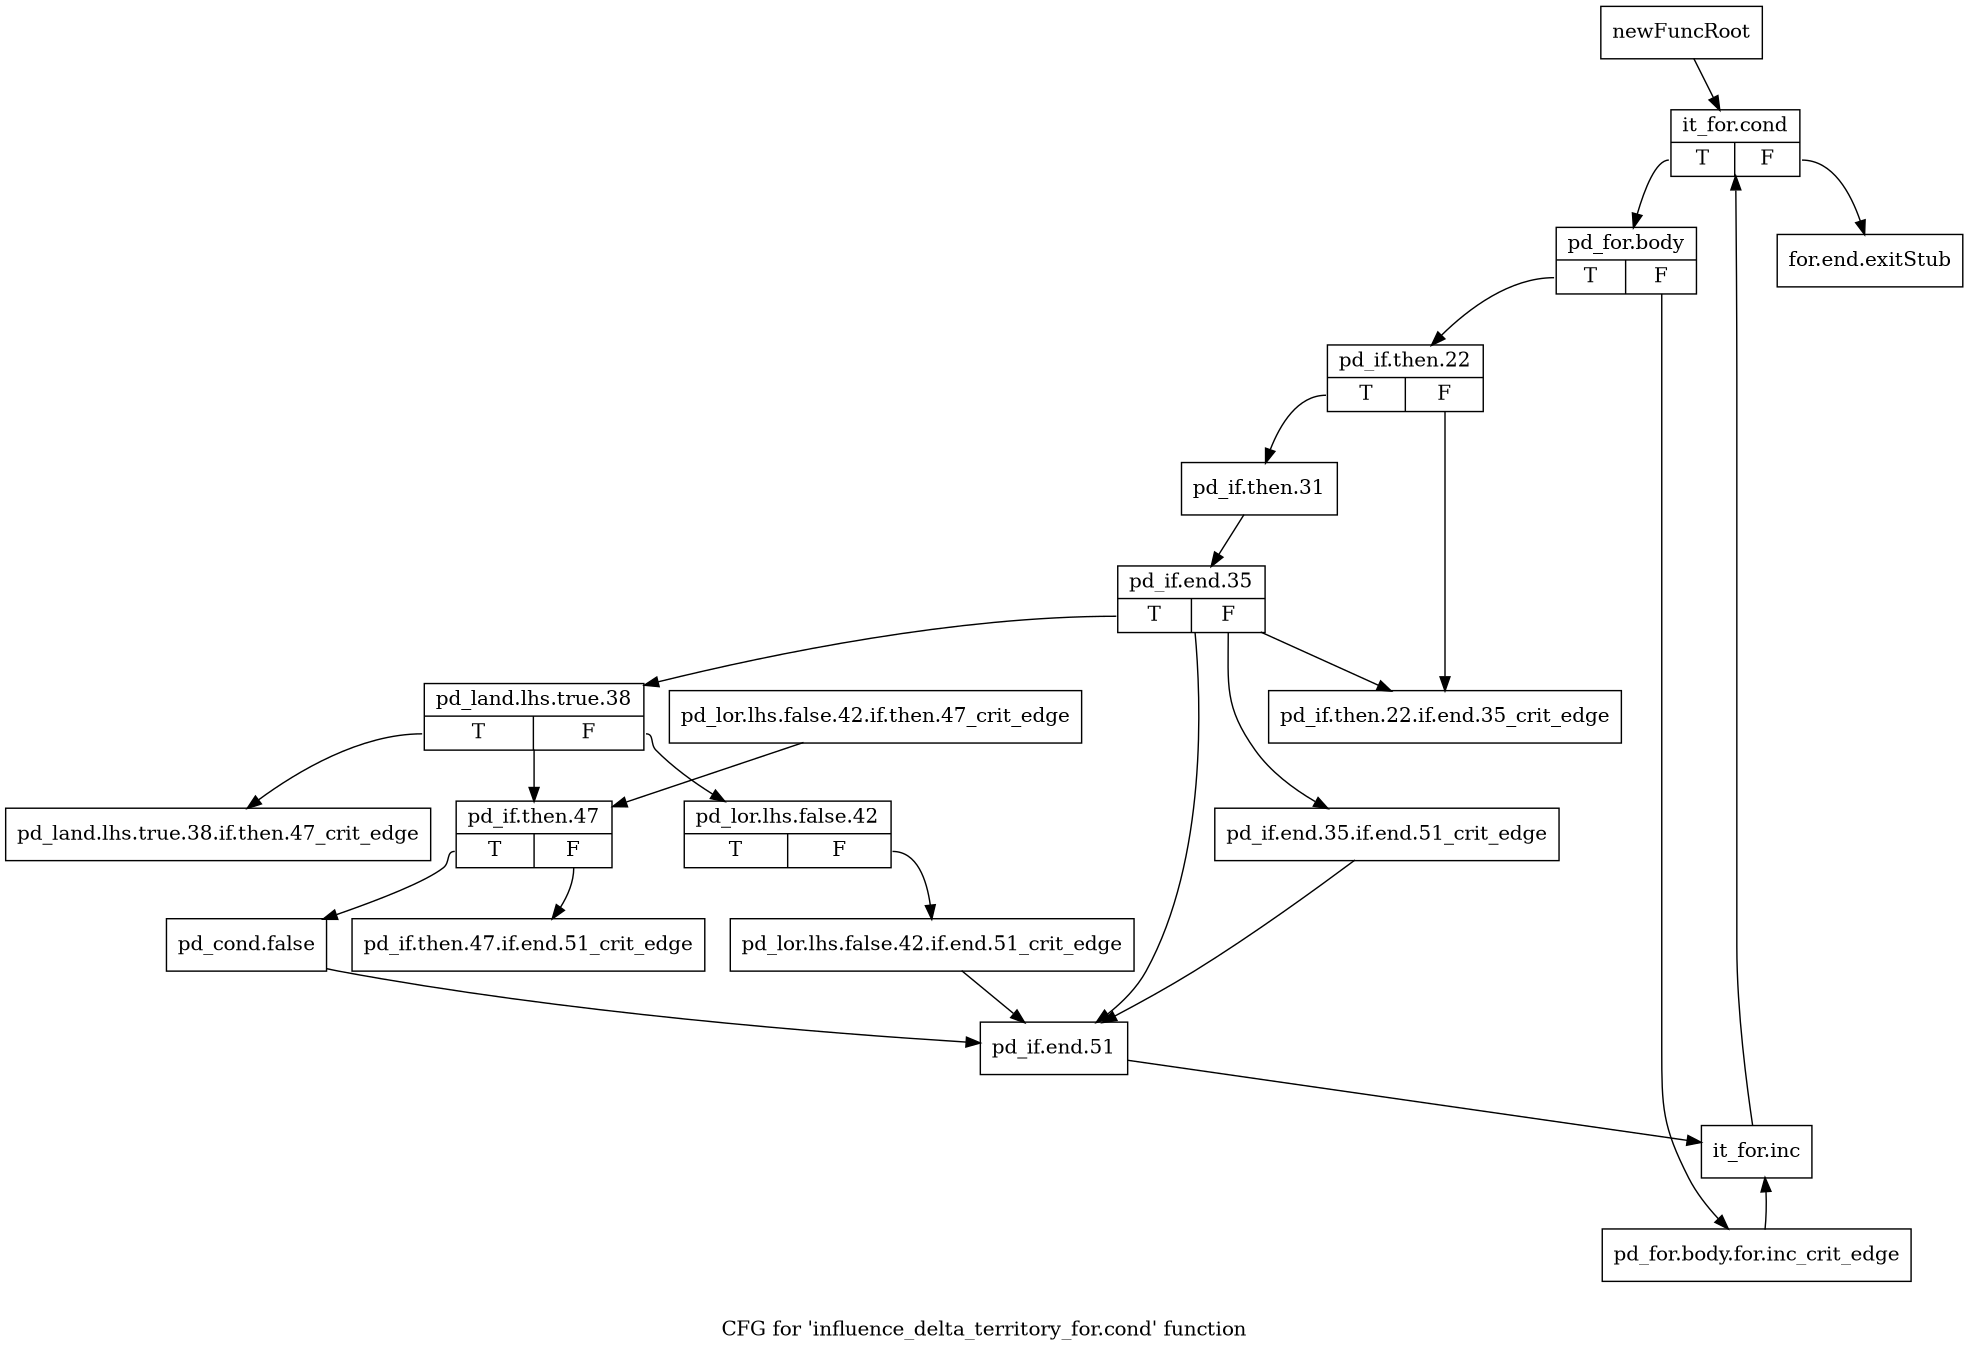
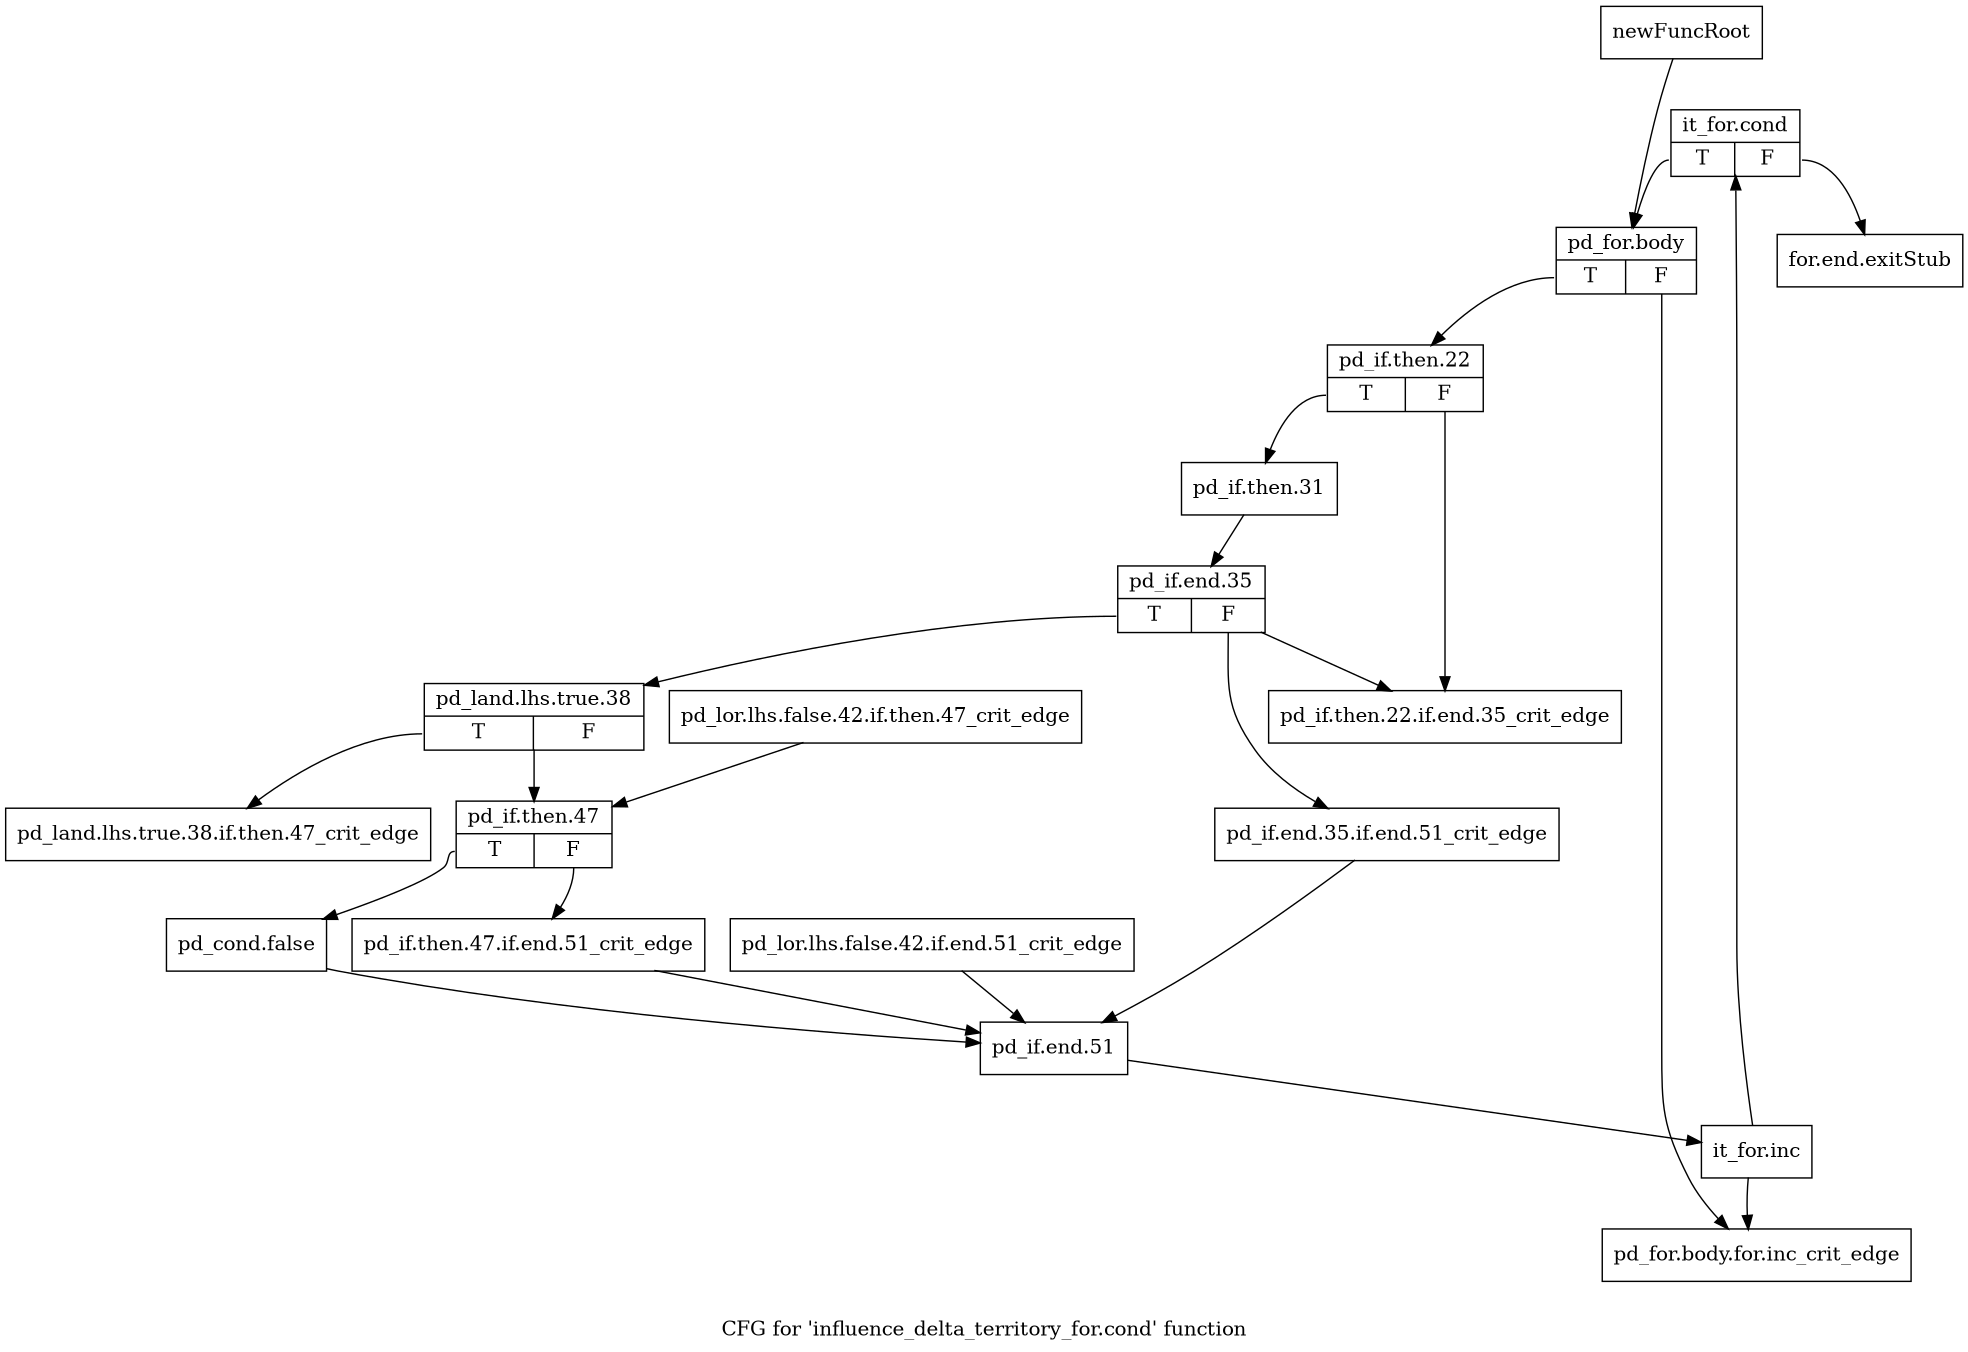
edge "newFuncRoot" -> "it_for.cond": now "newFuncRoot" -> "pd_for.body"
node "pd_lor.lhs.false.42": removed
edge "pd_if.end.35" -> "pd_if.end.51": now "pd_if.then.47.if.end.51_crit_edge" -> "pd_if.end.51"
edge "pd_for.body.for.inc_crit_edge" -> "it_for.inc": reversed
